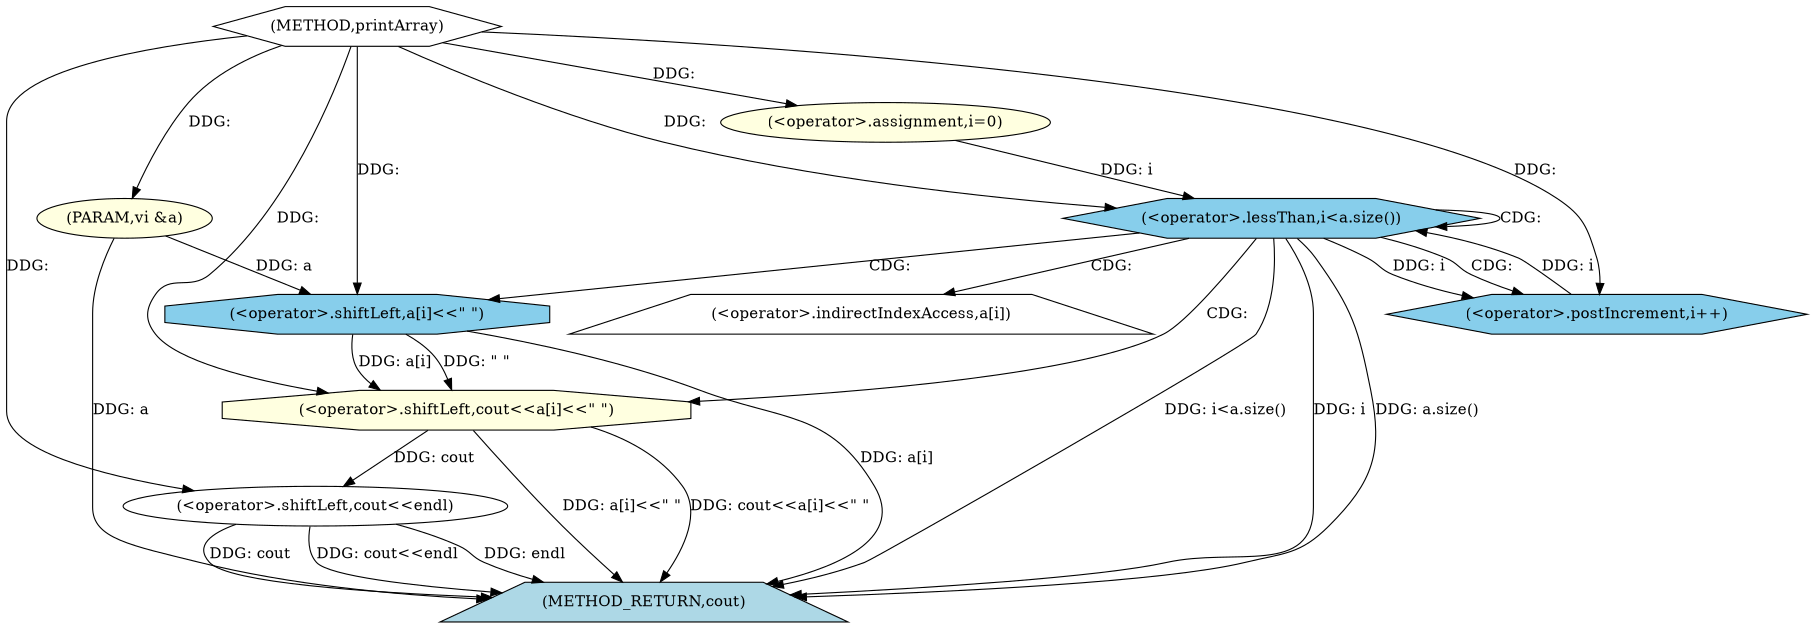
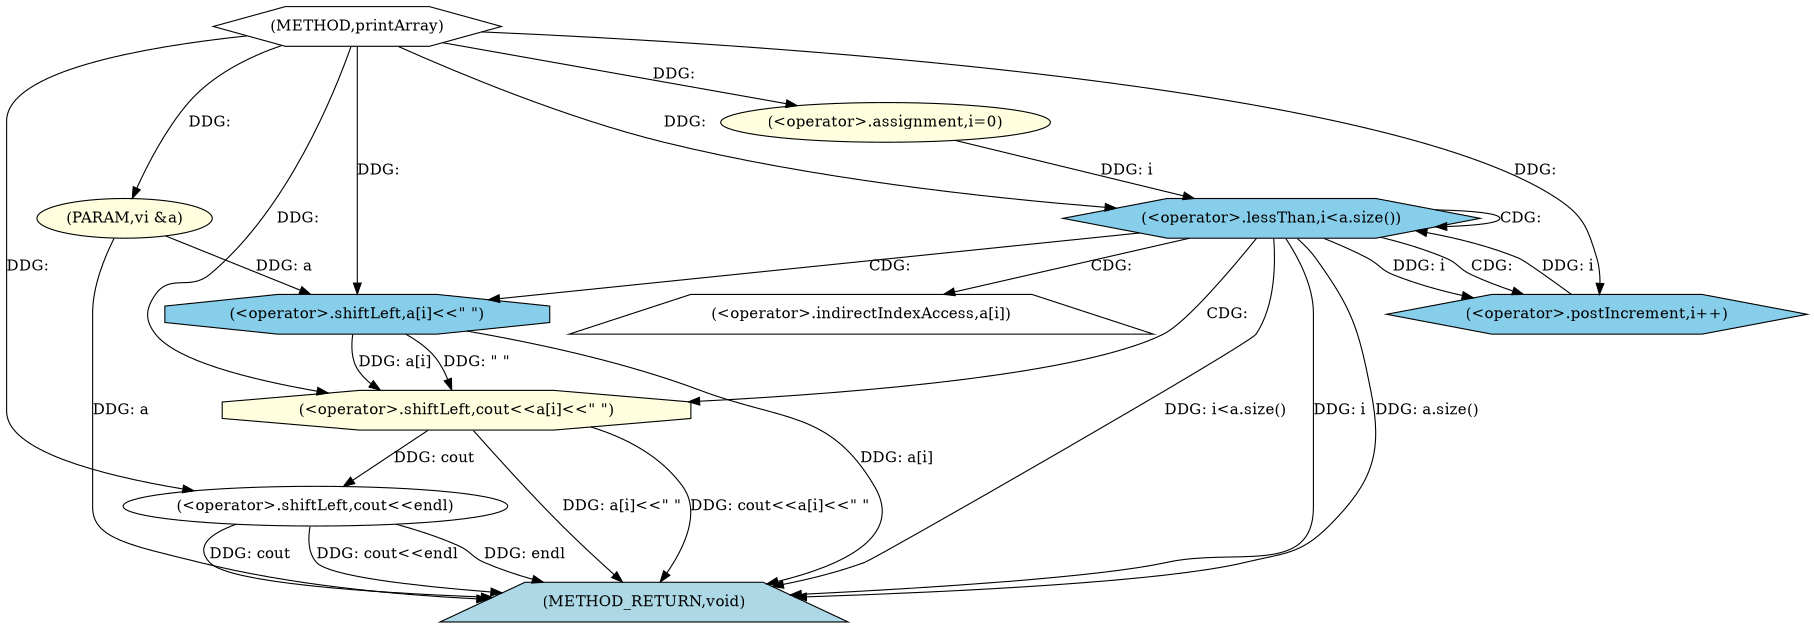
node "(METHOD_RETURN,cout)": label "(METHOD_RETURN,cout)" -> "(METHOD_RETURN,void)"
